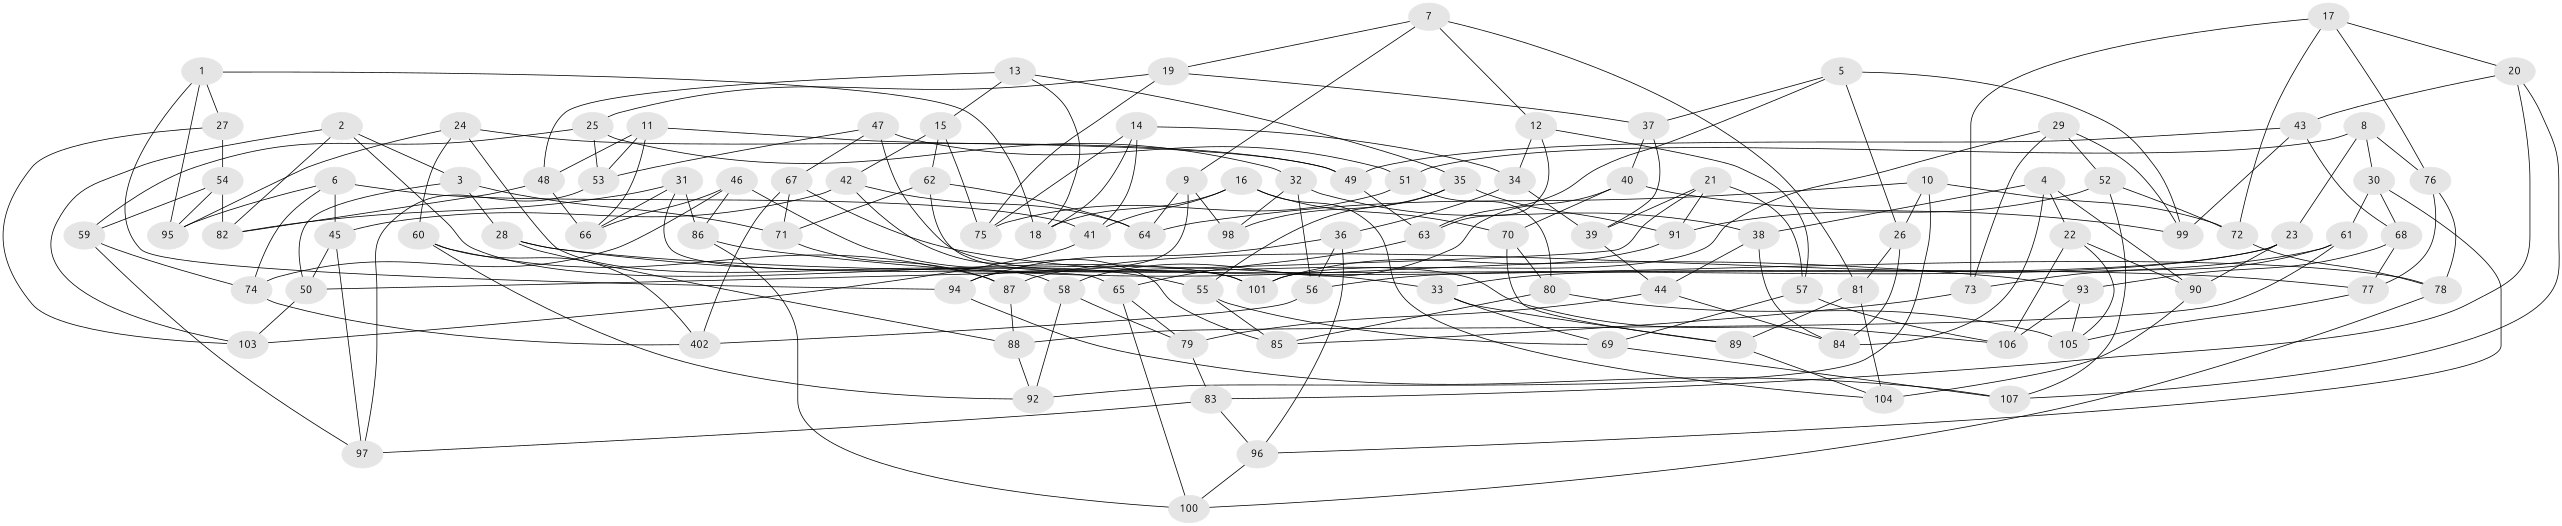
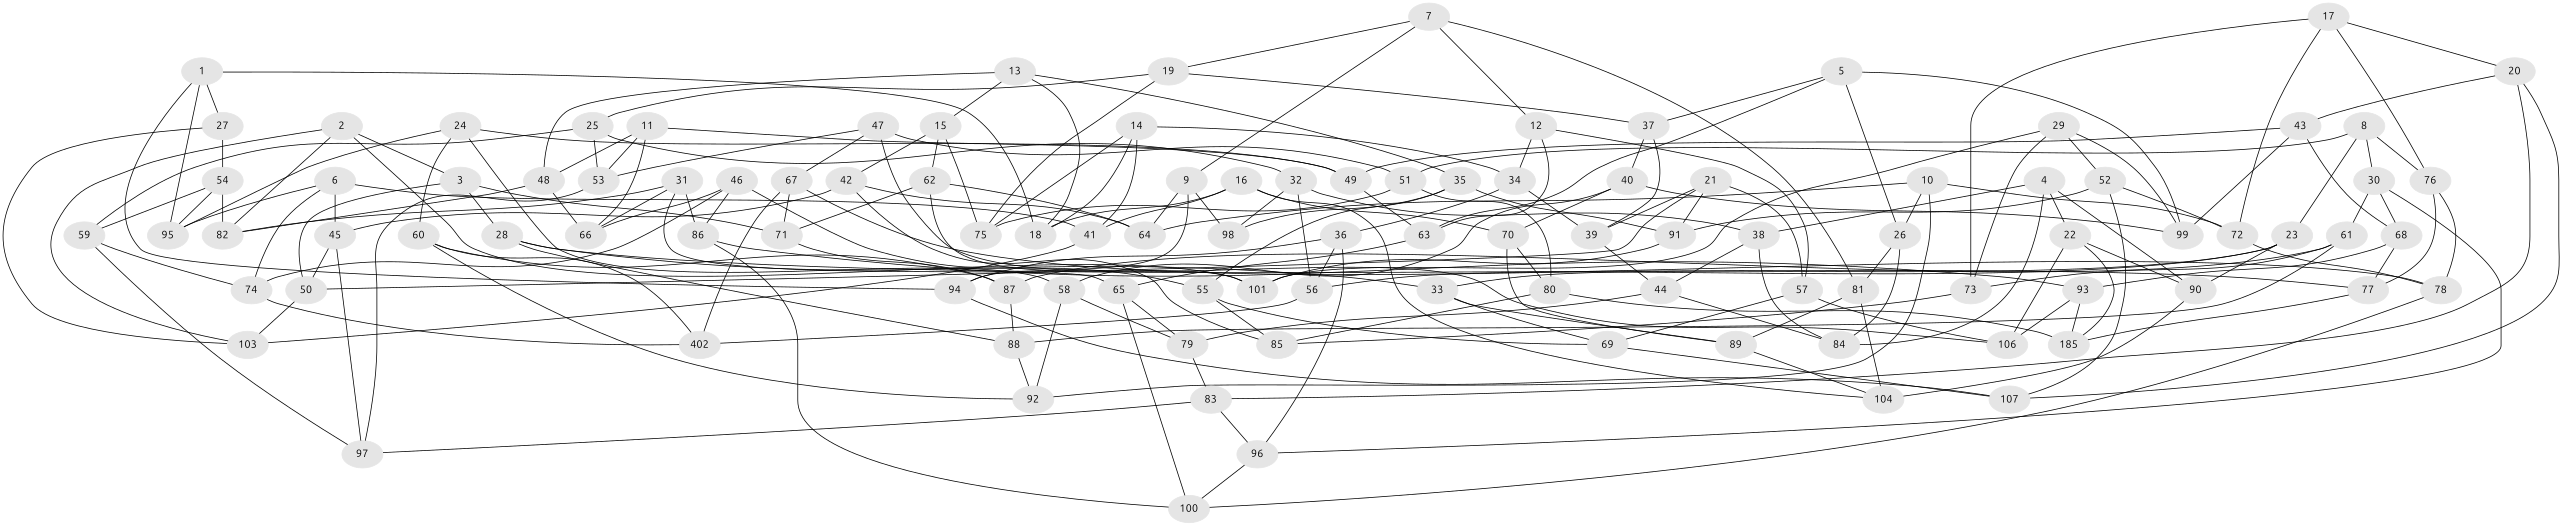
node "105": label "105" -> "185"
